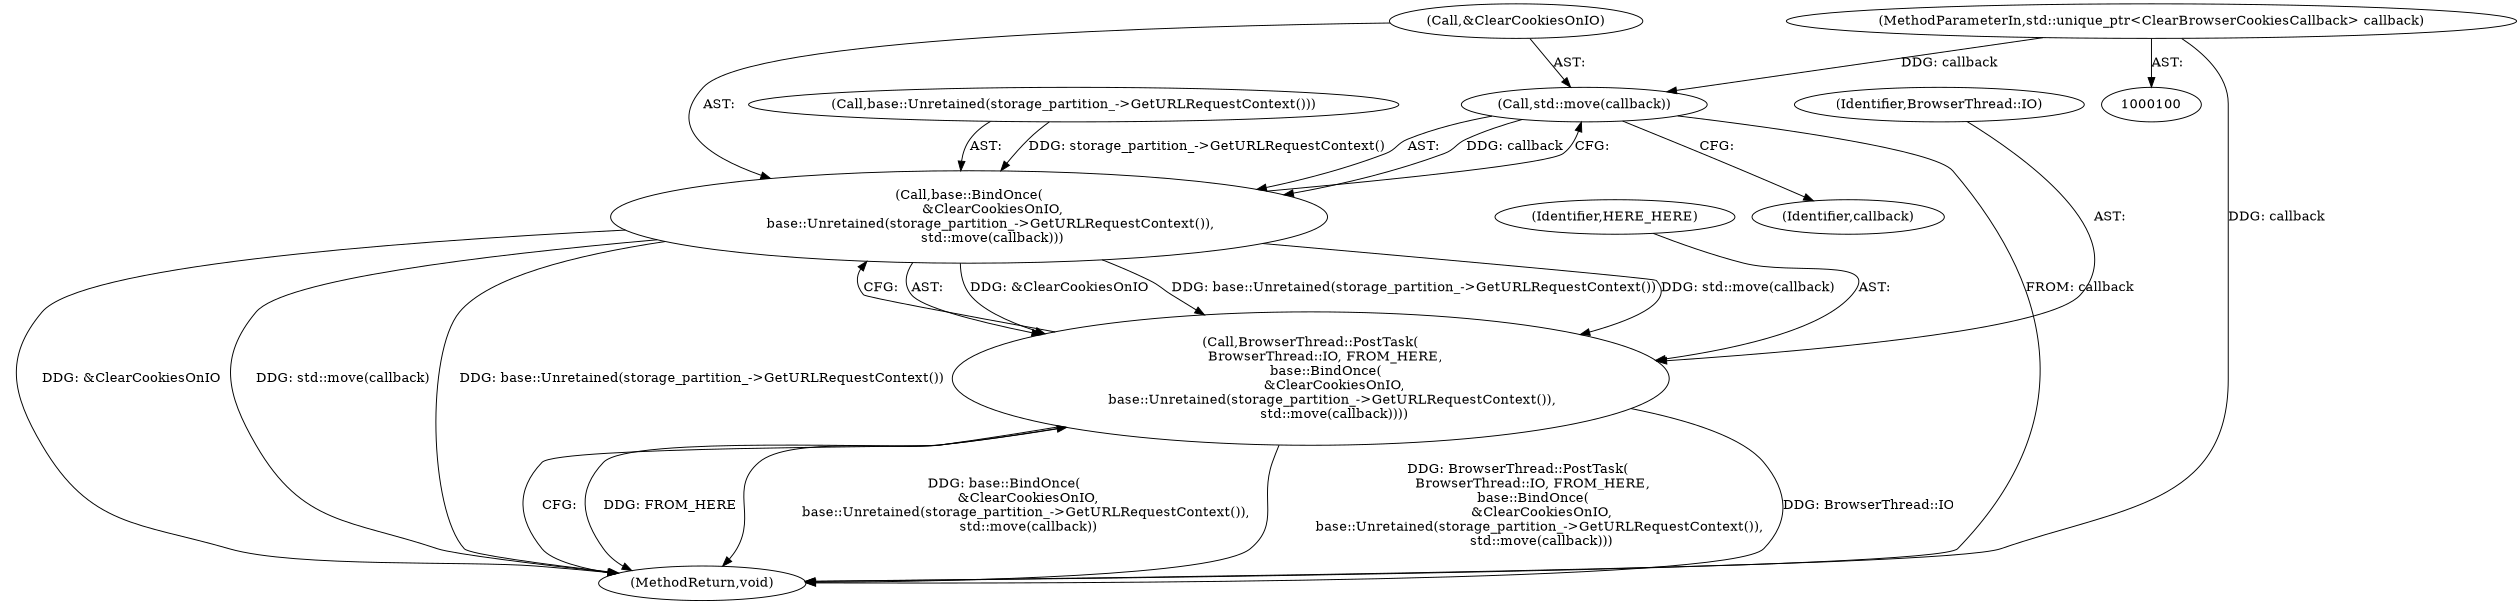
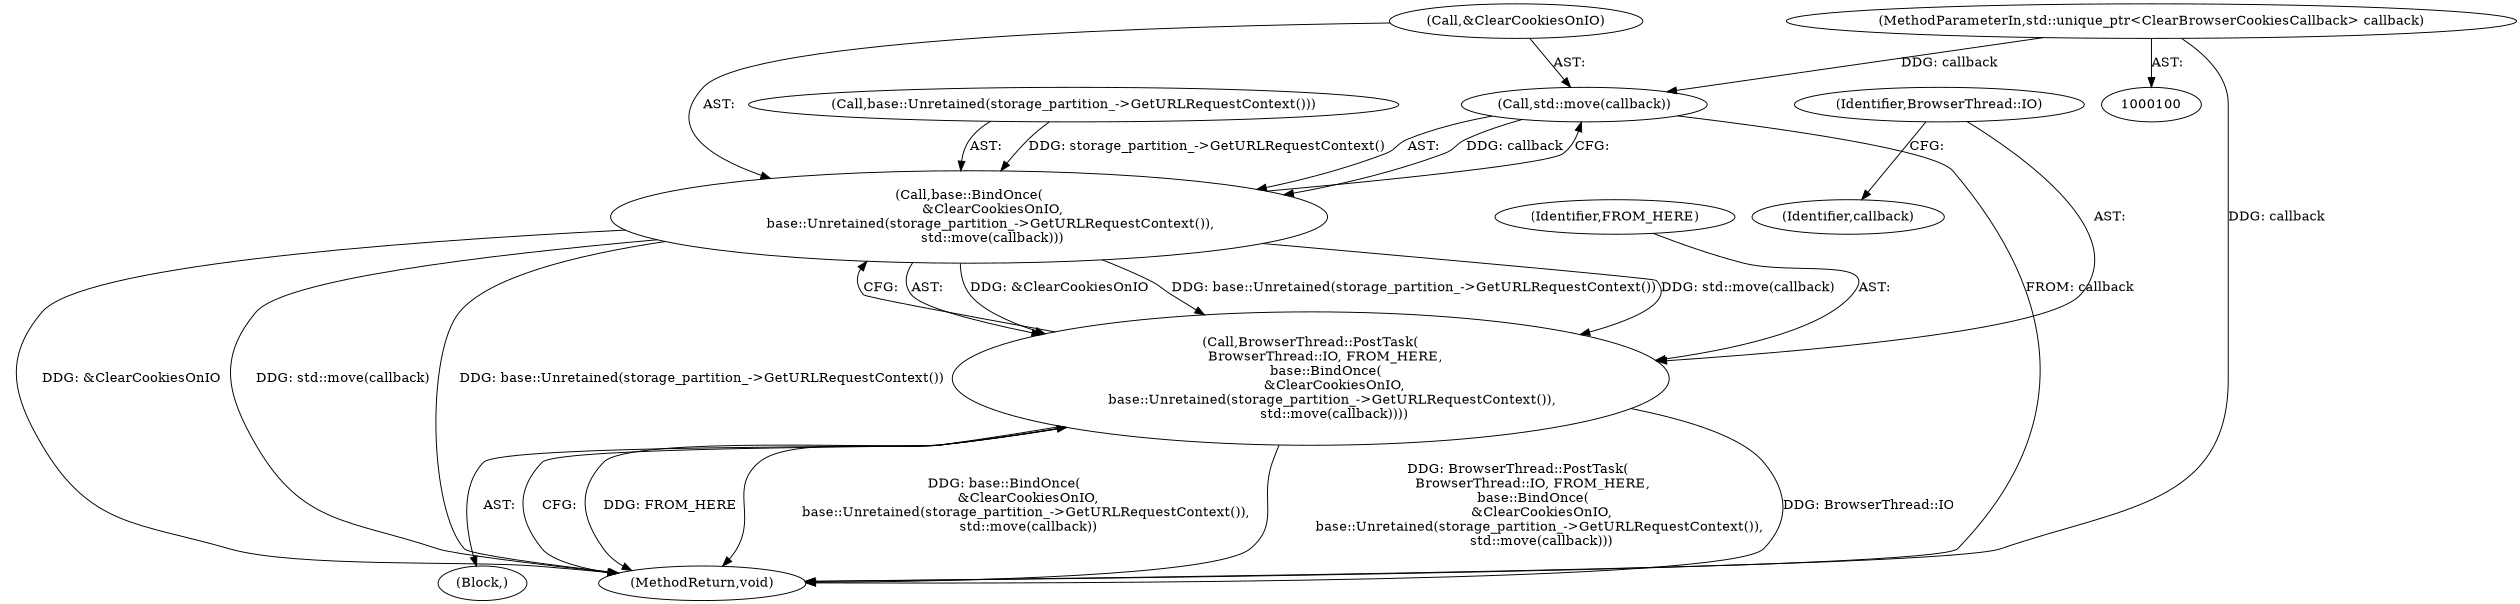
edge "(Call,std::move(callback))" -> "(Identifier,callback)": now "(Identifier,BrowserThread::IO)" -> "(Identifier,callback)"
node "(Identifier,HERE_HERE)": label "(Identifier,HERE_HERE)" -> "(Identifier,FROM_HERE)"
node "(Block,)": added
